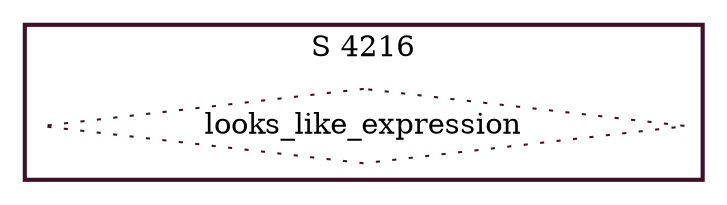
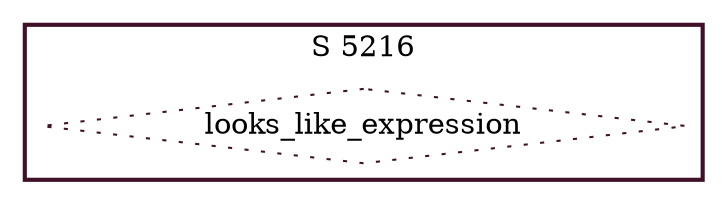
cluster "S 4216": label "S 4216" -> "S 5216"
